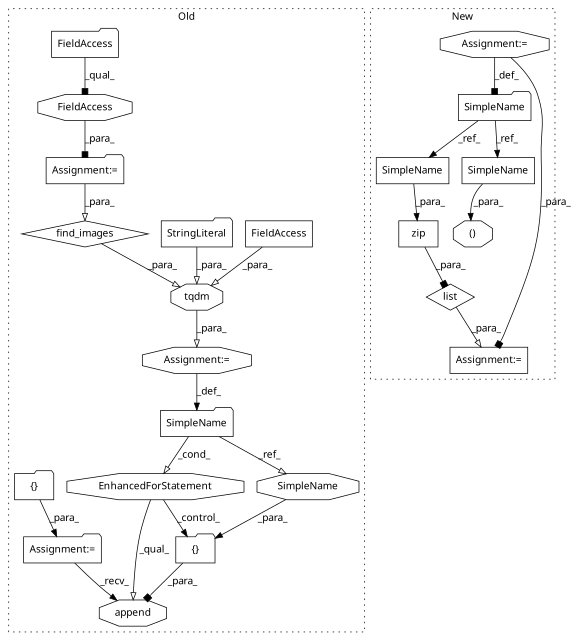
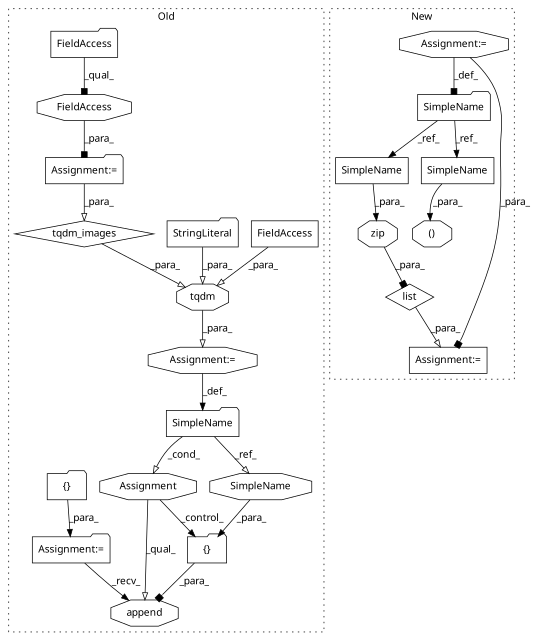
node "find_images": label "find_images" -> "tqdm_images"
node "zip": shape box -> octagon
node "EnhancedForStatement": label "EnhancedForStatement" -> "Assignment"
